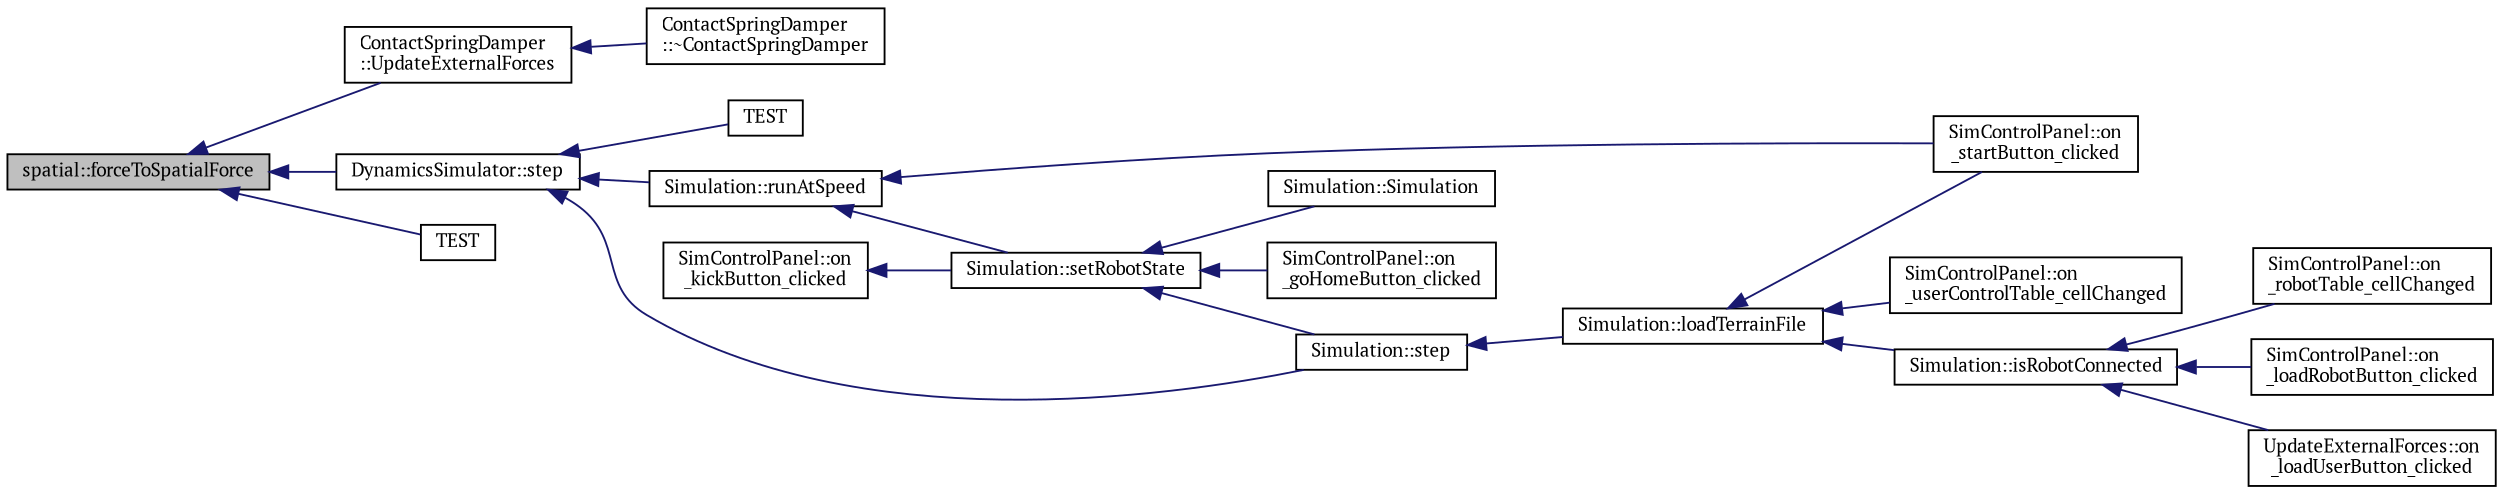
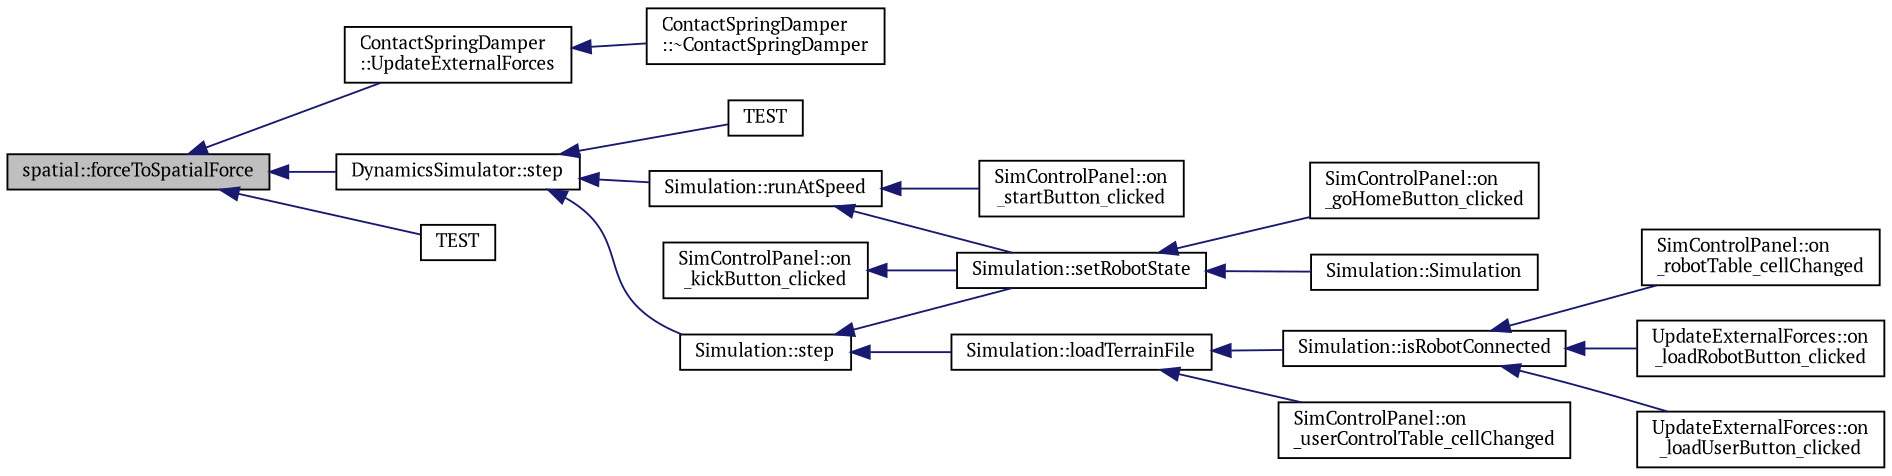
edge "SimControlPanel::on _startButton_clicked" -> "Simulation::loadTerrainFile": removed
edge "Simulation::step" -> "Simulation::setRobotState": reversed
node "SimControlPanel::on _loadRobotButton_clicked": label "SimControlPanel::on _loadRobotButton_clicked" -> "UpdateExternalForces::on _loadRobotButton_clicked"
